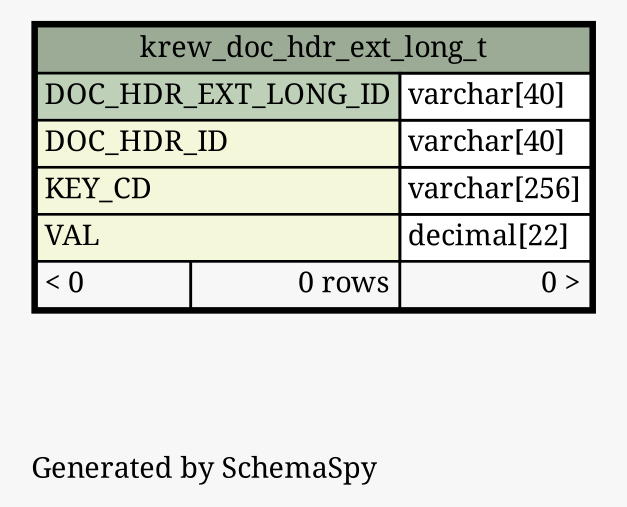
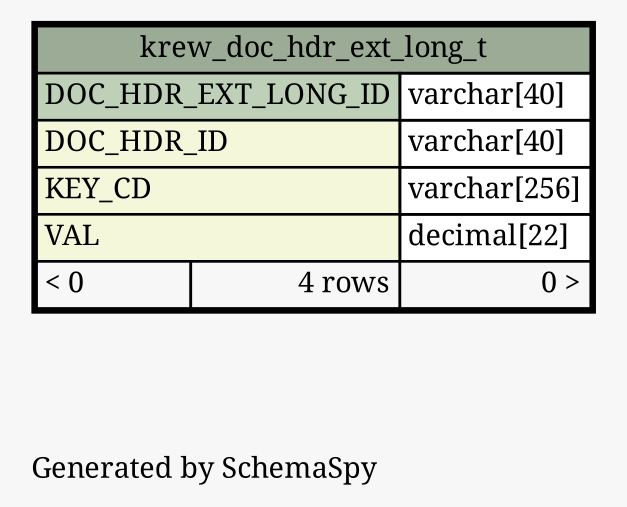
node "krew_doc_hdr_ext_long_t": text "0 rows" -> "4 rows"
